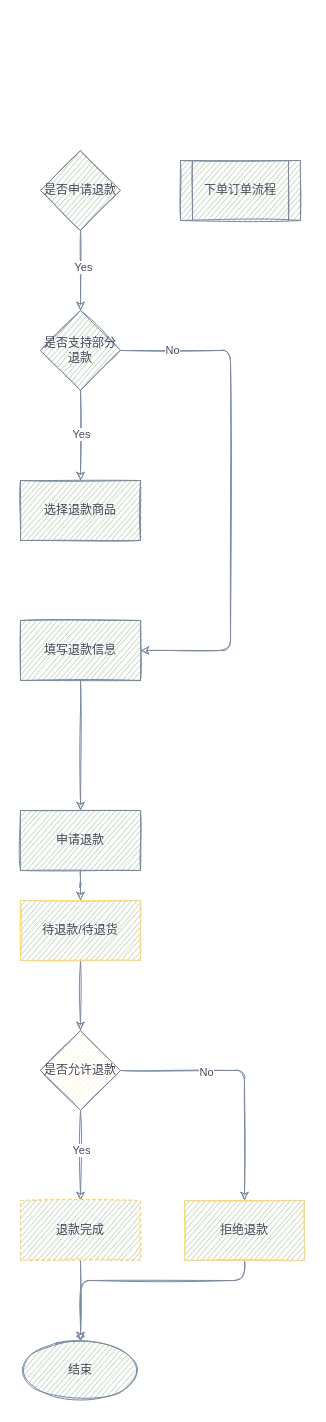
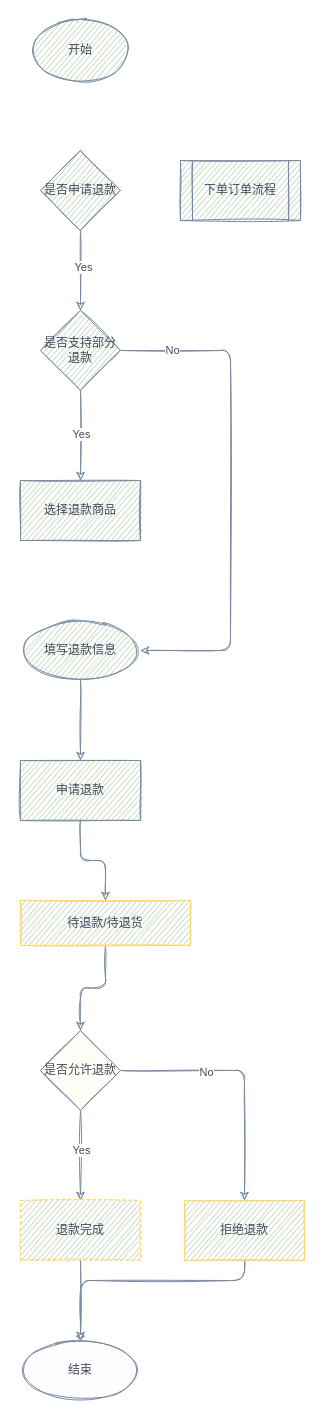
node "开始": added
node "填写退款信息": shape rectangle -> ellipse
node "申请退款": moved (81, 841) -> (81, 791)
node "待退款/待退货": size 120x60 -> 170x45
node "结束": fillcolor #b2c9ab -> #f5f5f5
